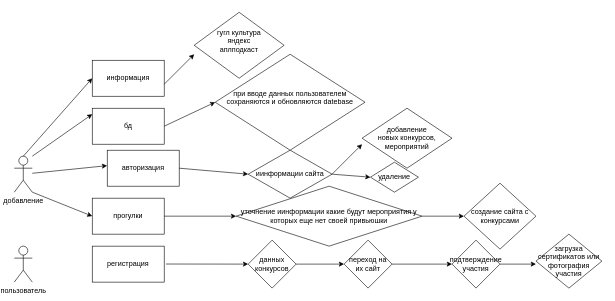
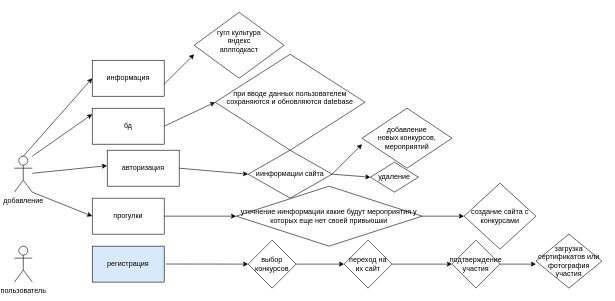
node "регистрация": fillcolor #ffffff -> #dae8fc
node "данных конкурсов": label "данных конкурсов" -> "выбор конкурсов"
